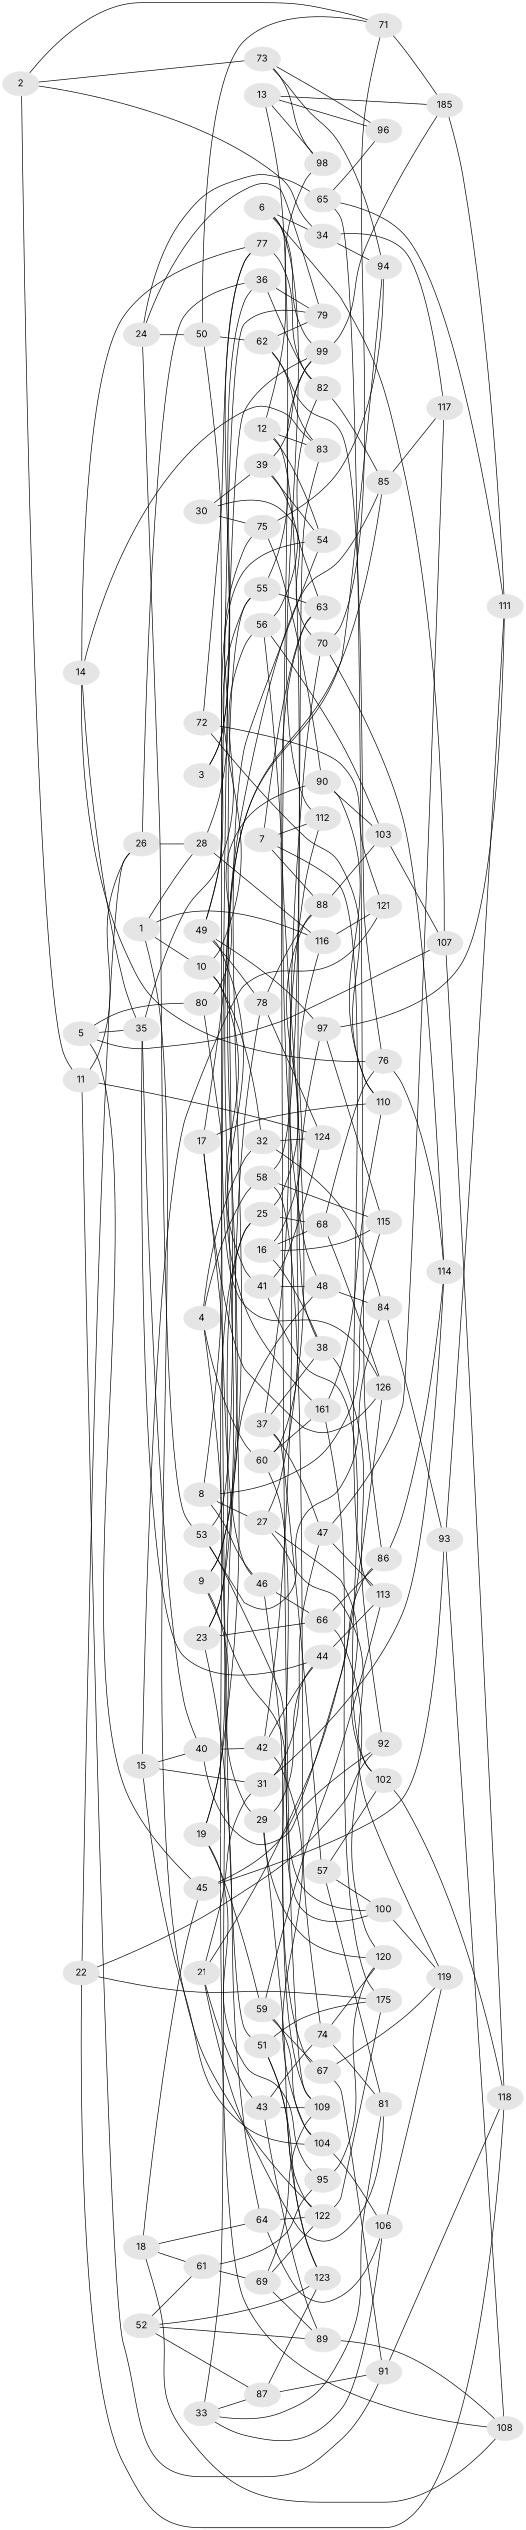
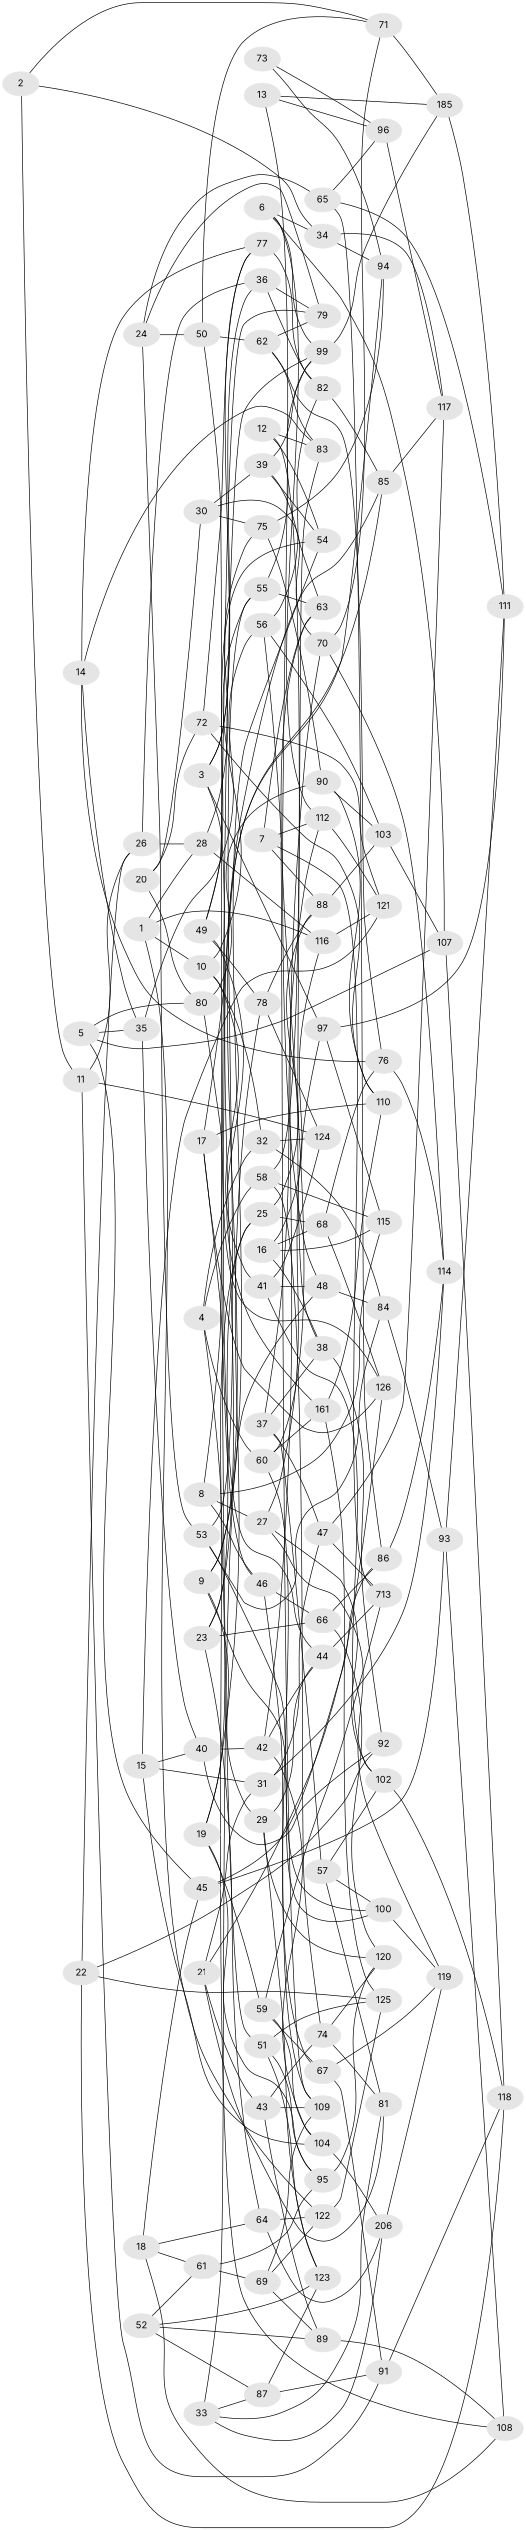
edge "73" -- "2": removed
node "98": removed
edge "96" -- "117": added
edge "112" -- "121": added
node "20": added
edge "49" -- "97": now "3" -- "97"
edge "35" -- "44": now "3" -- "44"
node "113": label "113" -> "713"
node "175": label "175" -> "125"
edge "51" -- "122": now "51" -- "95"
node "106": label "106" -> "206"
